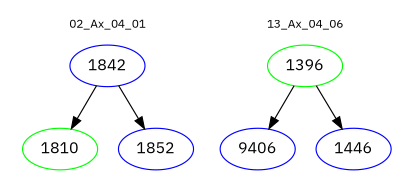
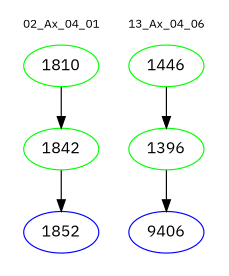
node "1842": color blue -> green
edge "1842" -> "1810": reversed
edge "1396" -> "1446": reversed
node "1446": color blue -> green
